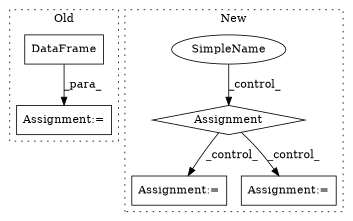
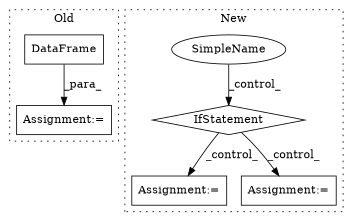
node "Assignment": label "Assignment" -> "IfStatement"
